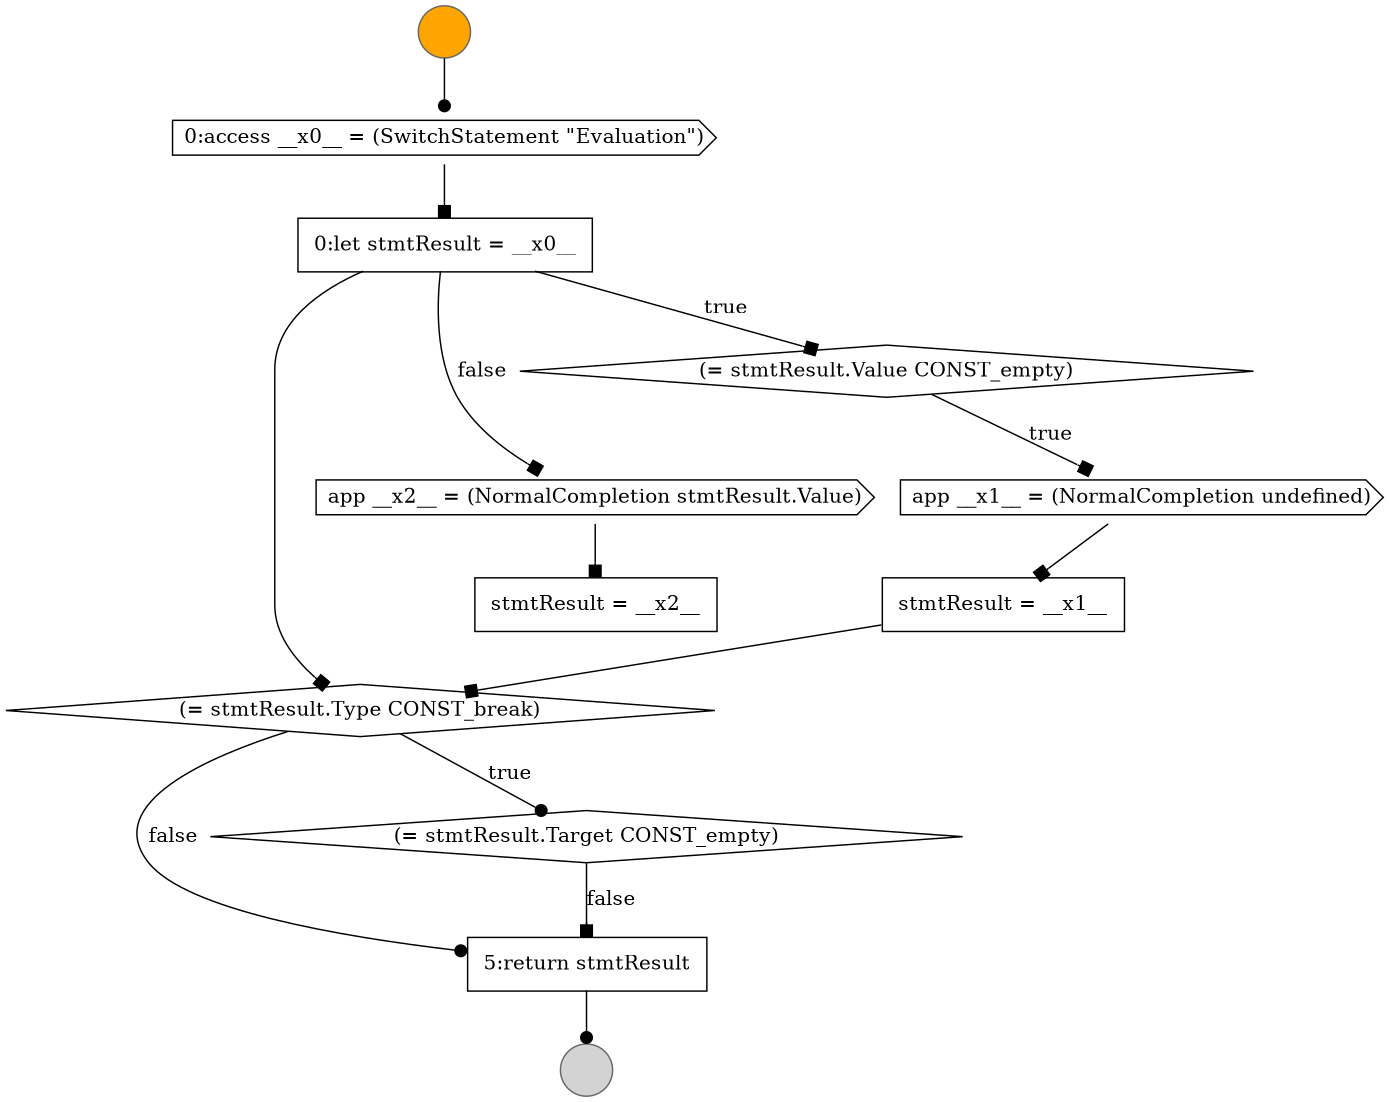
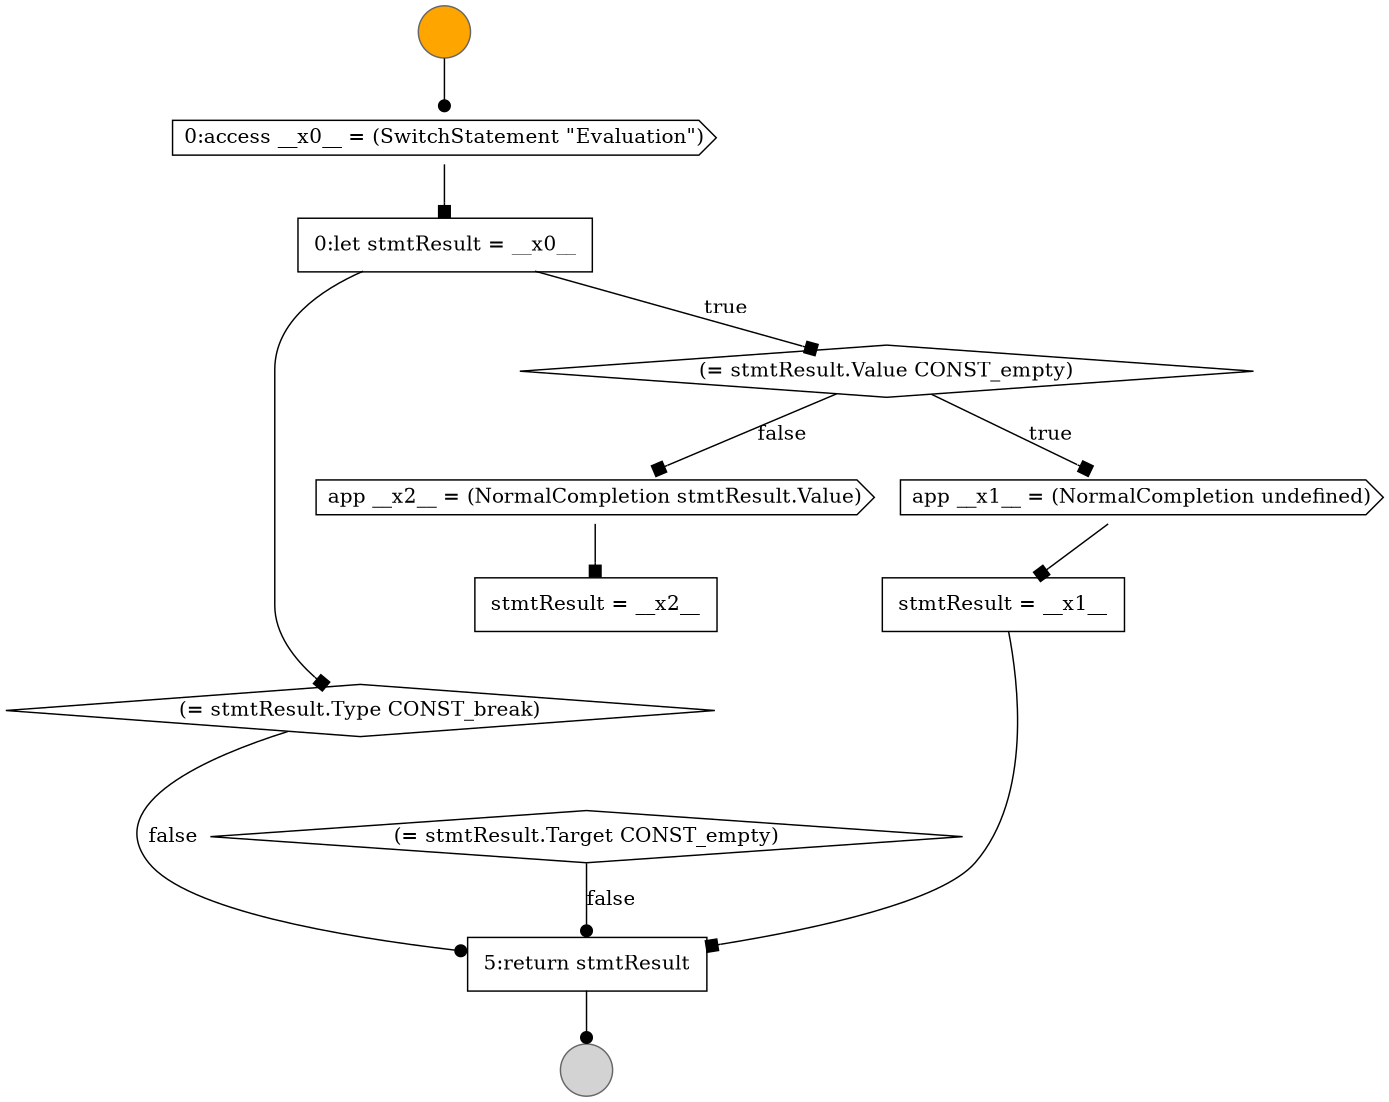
edge "0:let stmtResult = __x0__" -> "app __x2__ = (NormalCompletion stmtResult.Value)": now "(= stmtResult.Value CONST_empty)" -> "app __x2__ = (NormalCompletion stmtResult.Value)"
edge "stmtResult = __x1__" -> "(= stmtResult.Type CONST_break)": now "stmtResult = __x1__" -> "5:return stmtResult"
edge "(= stmtResult.Type CONST_break)" -> "(= stmtResult.Target CONST_empty)": removed, label "true"
edge "(= stmtResult.Target CONST_empty)" -> "5:return stmtResult": arrowhead box -> dot
